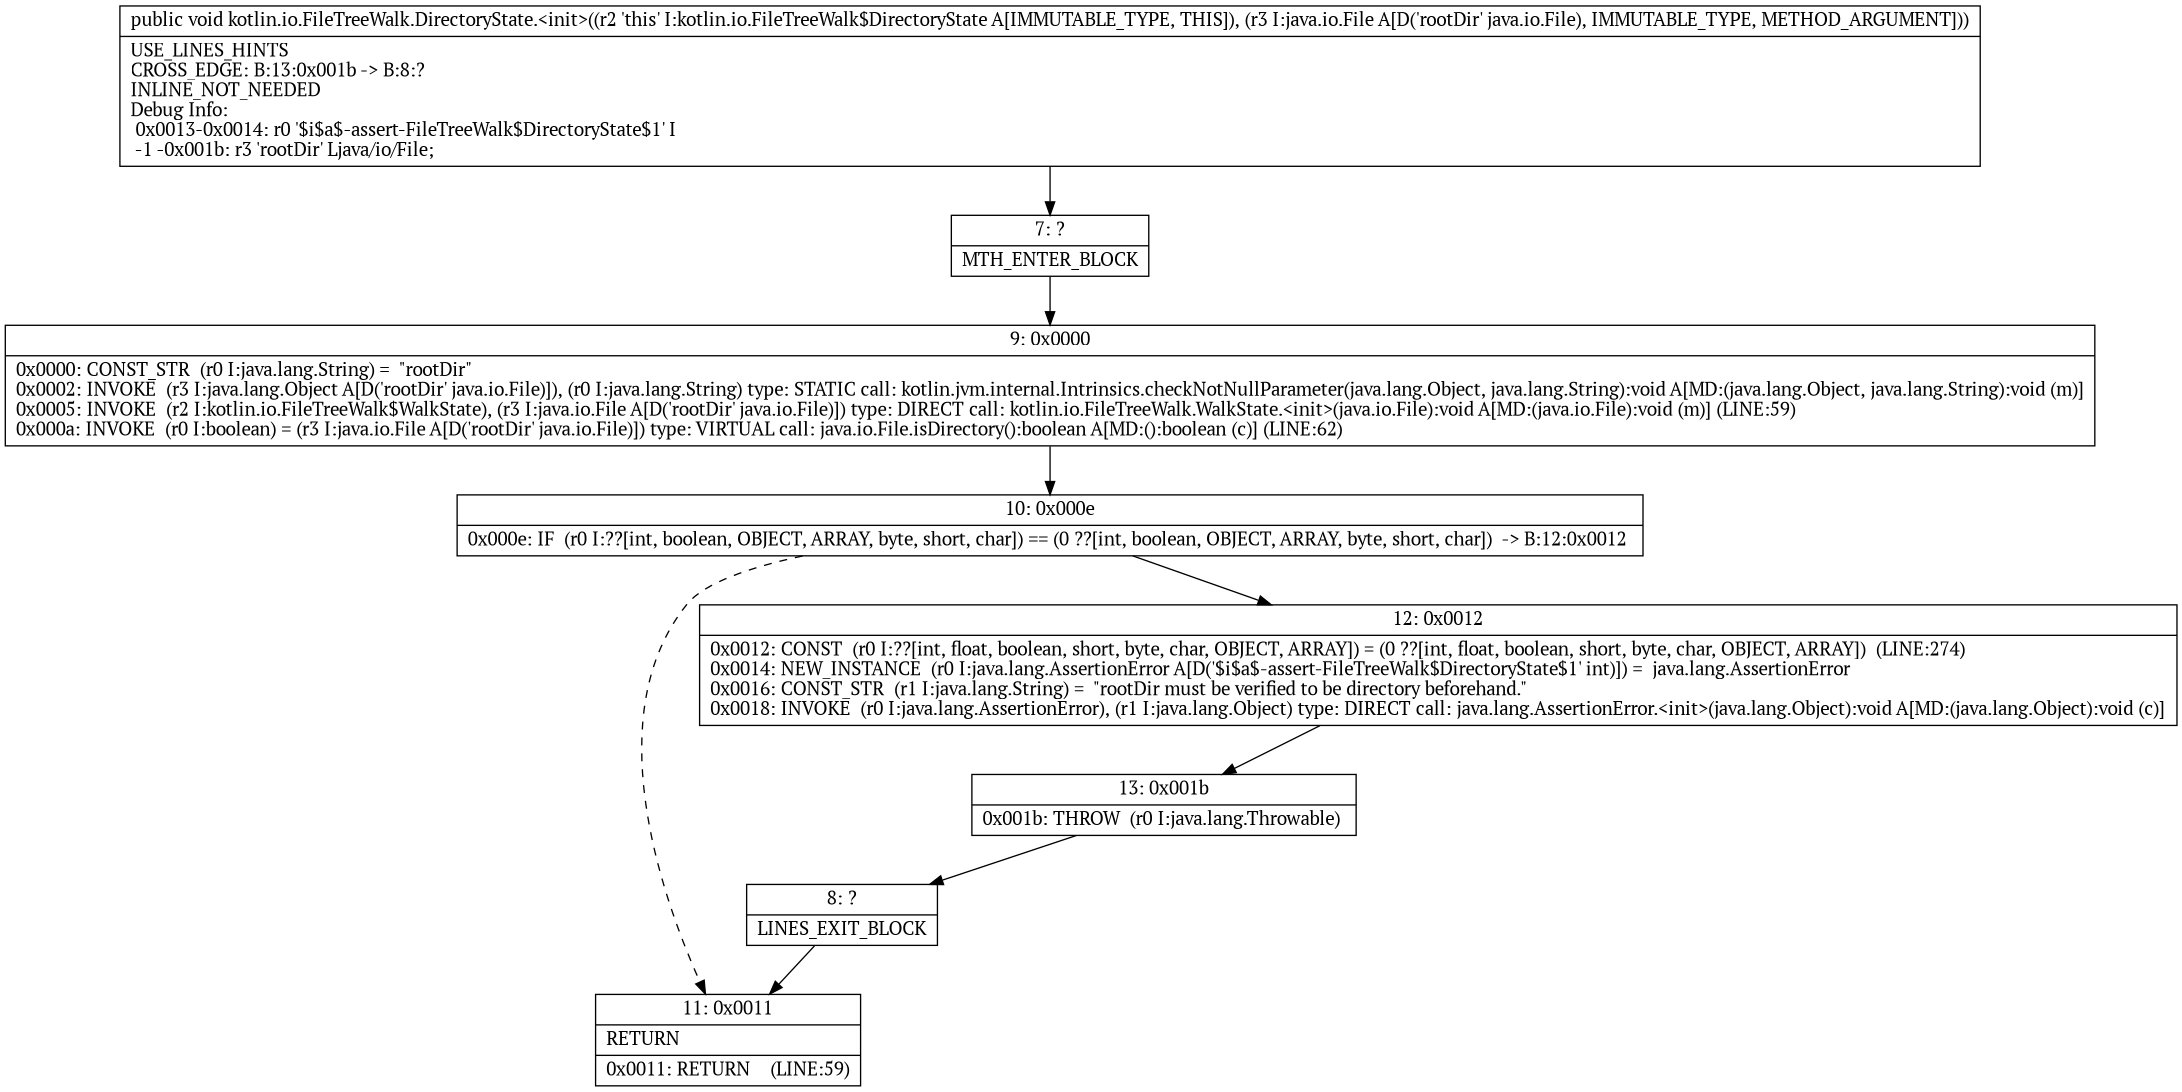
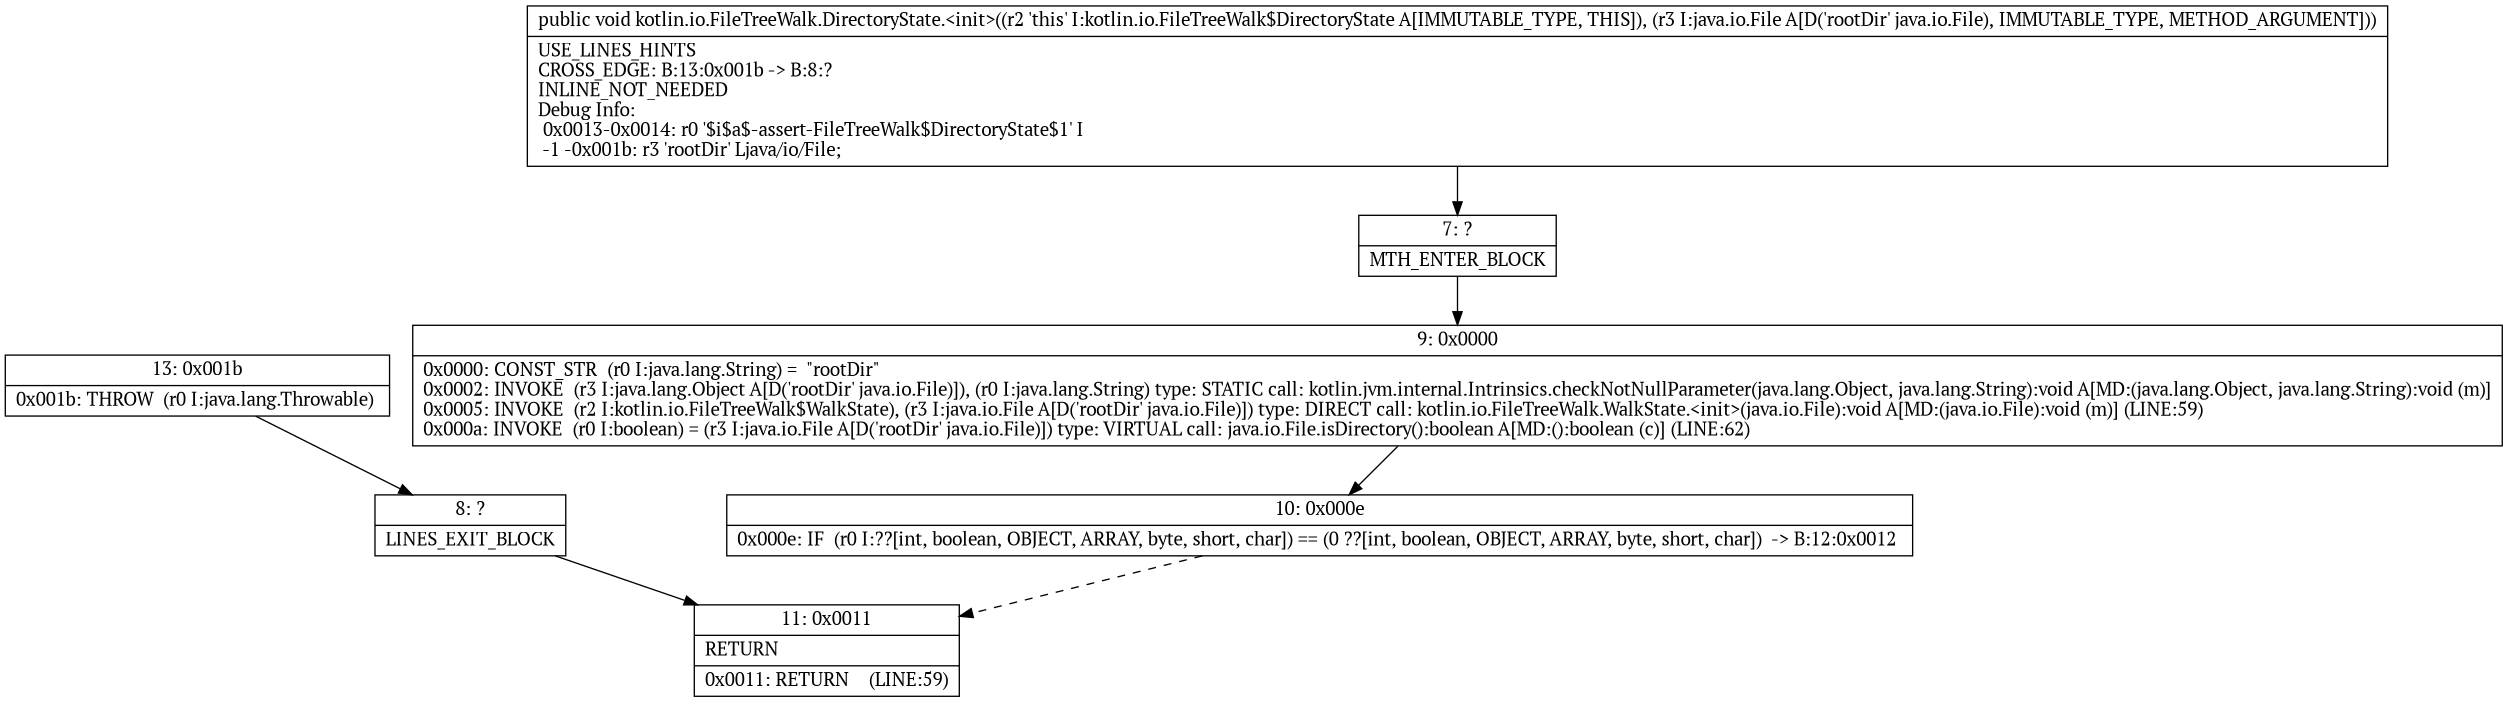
node "12: 0x0012": removed
